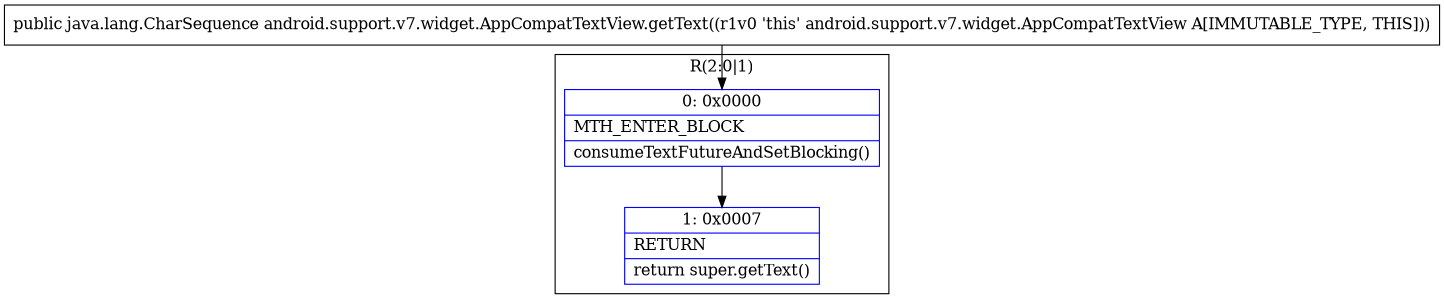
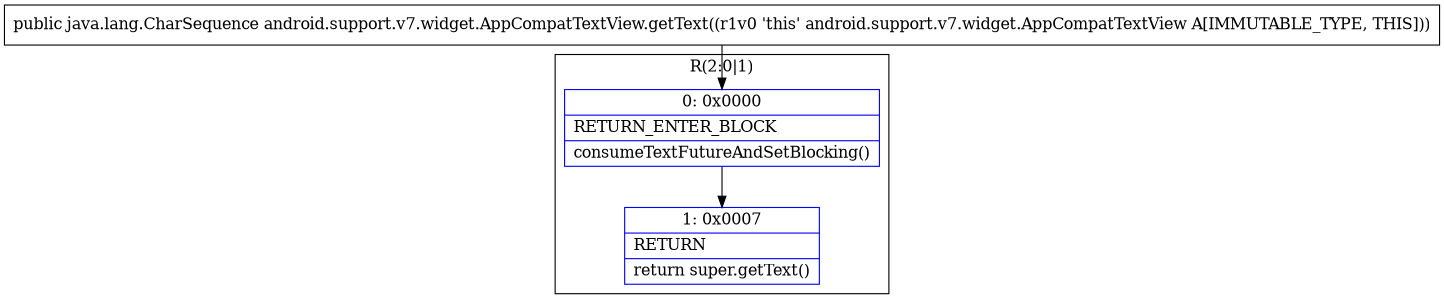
node "0: 0x0000": text "MTH_ENTER_BLOCK" -> "RETURN_ENTER_BLOCK"
